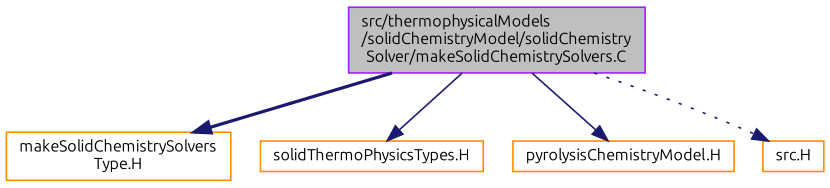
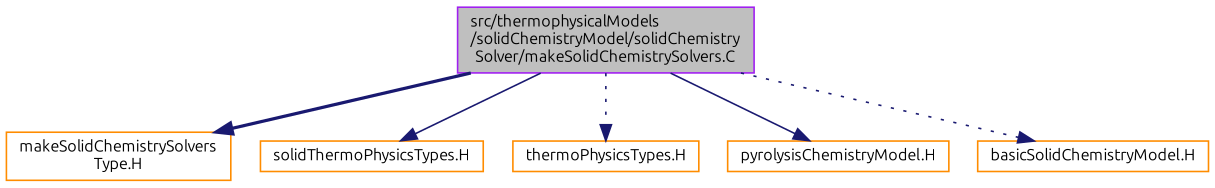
node "thermoPhysicsTypes.H": added
node "src.H": label "src.H" -> "basicSolidChemistryModel.H"
